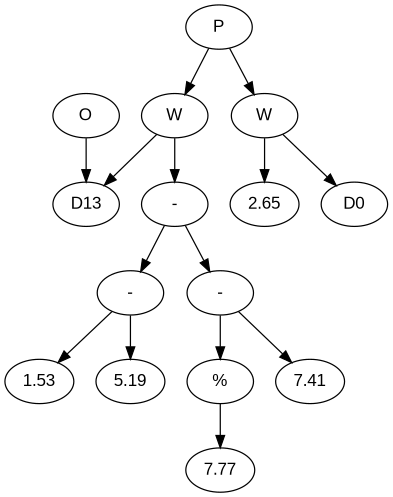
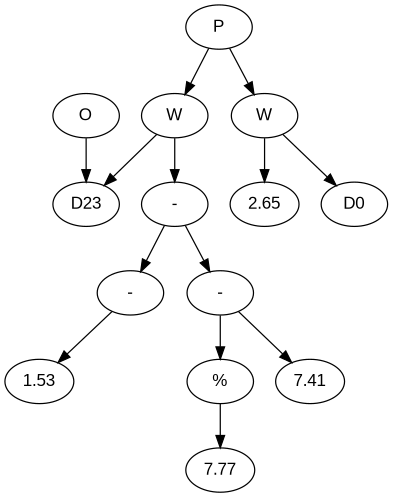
node "D13": label "D13" -> "D23"
node "5.19": removed
